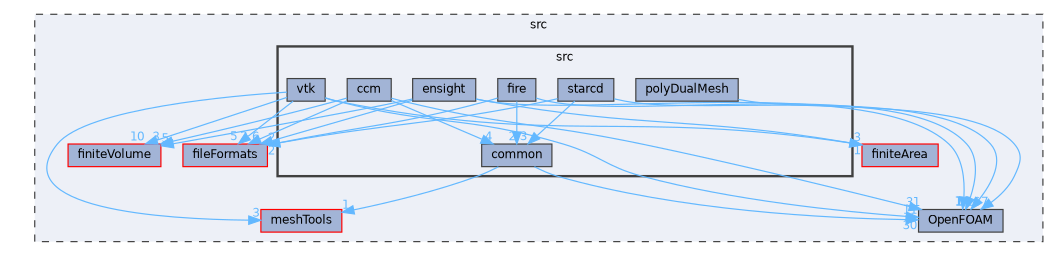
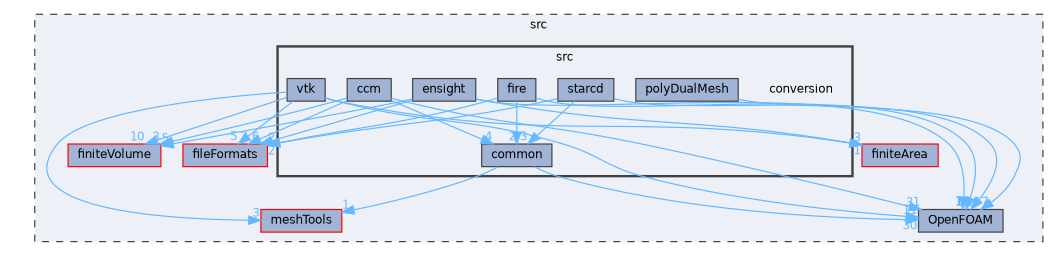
node "conversion": added
